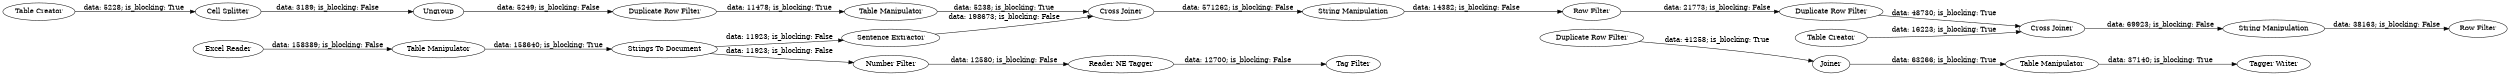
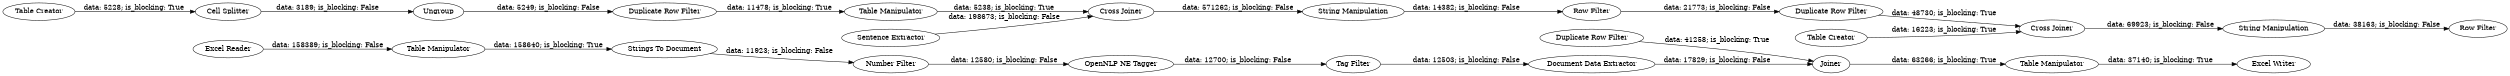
edge "Strings To Document" -> "Sentence Extractor": removed, label "data: 11923; is_blocking: False"
node "Reader NE Tagger": label "Reader NE Tagger" -> "OpenNLP NE Tagger"
node "Document Data Extractor": added
node "Tagger Writer": label "Tagger Writer" -> "Excel Writer"
